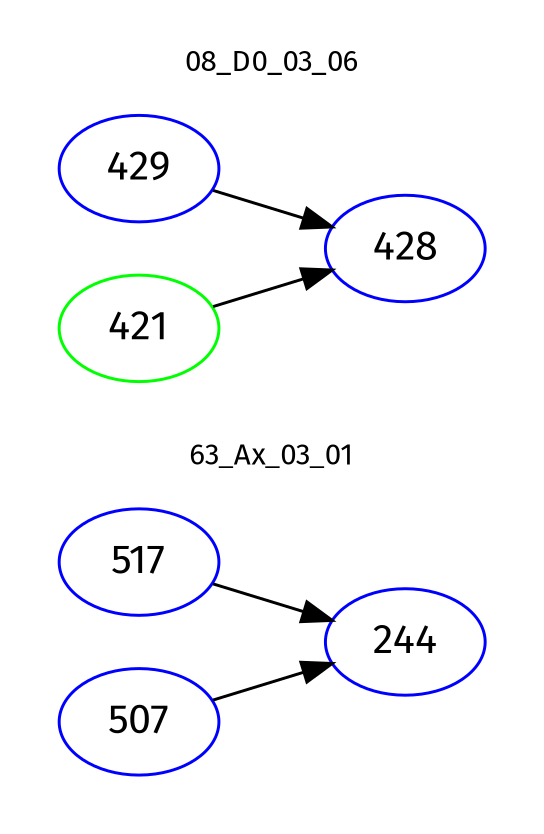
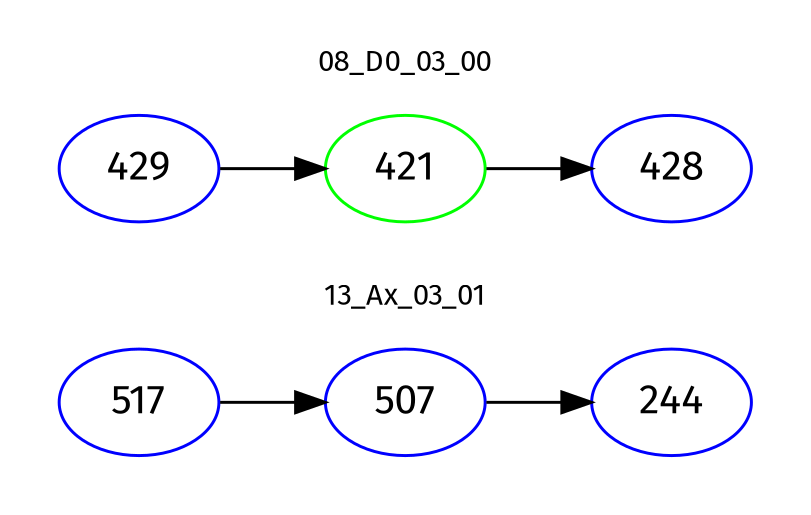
cluster "08_D0_03_06": label "08_D0_03_06" -> "08_D0_03_00"
edge "429" -> "428": now "429" -> "421"
cluster "63_Ax_03_01": label "63_Ax_03_01" -> "13_Ax_03_01"
edge "517" -> "244": now "517" -> "507"
